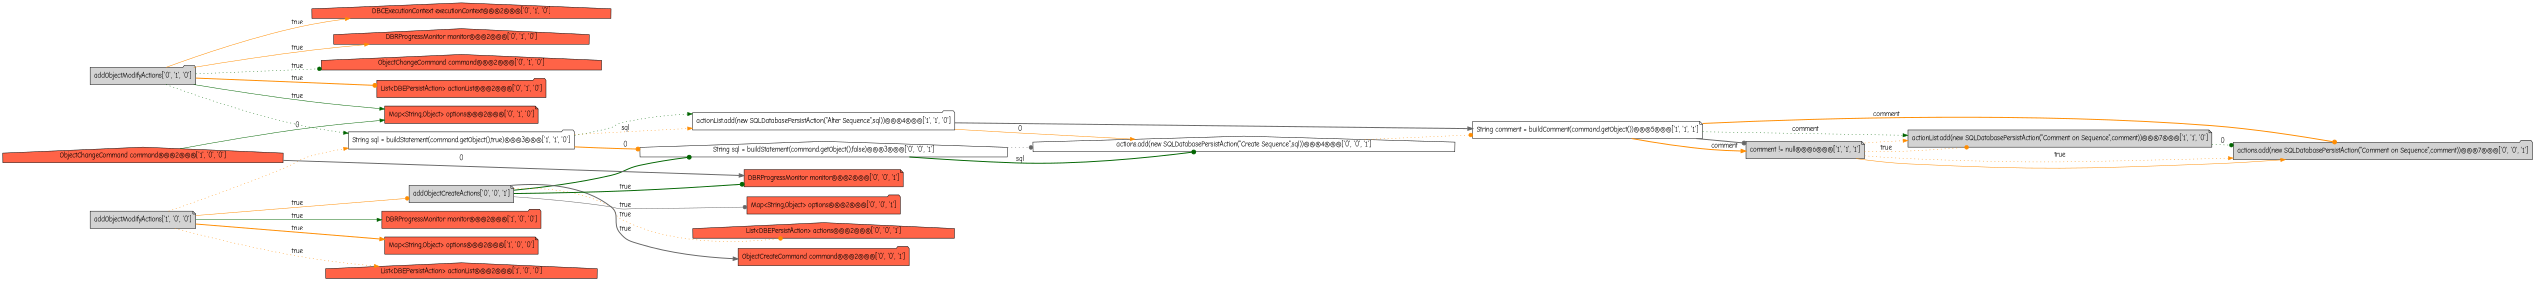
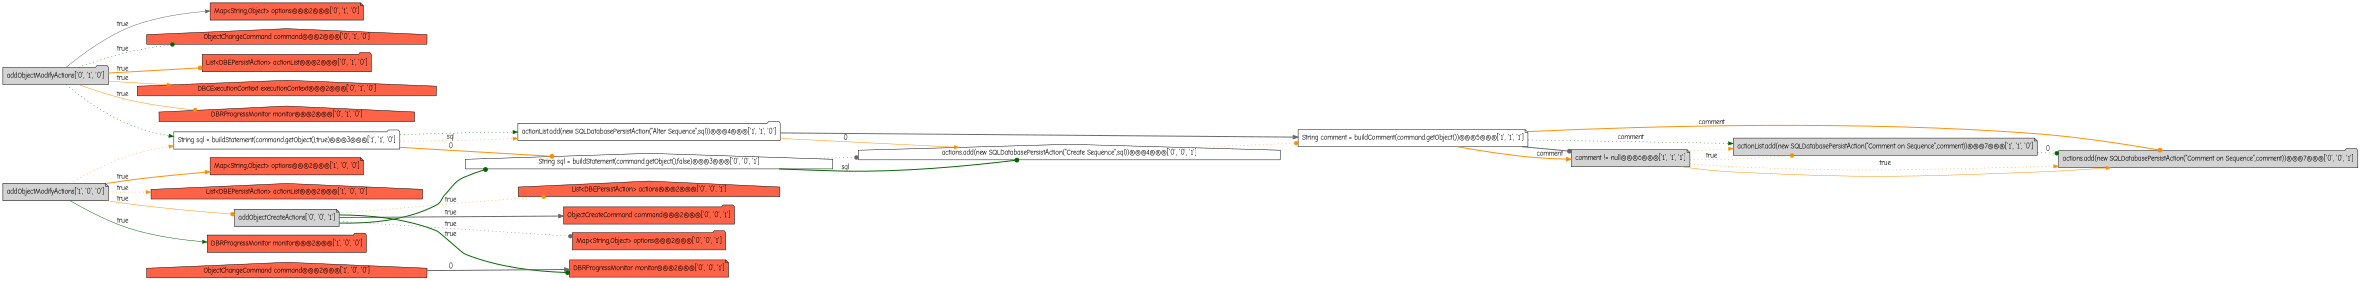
edge "addObjectModifyActions['0', '1', '0']" -> "DBRProgressMonitor monitor@@@2@@@['0', '1', '0']": arrowhead normal -> dot
edge "addObjectModifyActions['0', '1', '0']" -> "Map<String,Object> options@@@2@@@['0', '1', '0']": color darkgreen -> gray40
edge "ObjectChangeCommand command@@@2@@@['1', '0', '0']" -> "Map<String,Object> options@@@2@@@['0', '1', '0']": removed, label "0"
edge "addObjectCreateActions['0', '0', '1']" -> "Map<String,Object> options@@@2@@@['0', '0', '1']": style solid -> dotted
